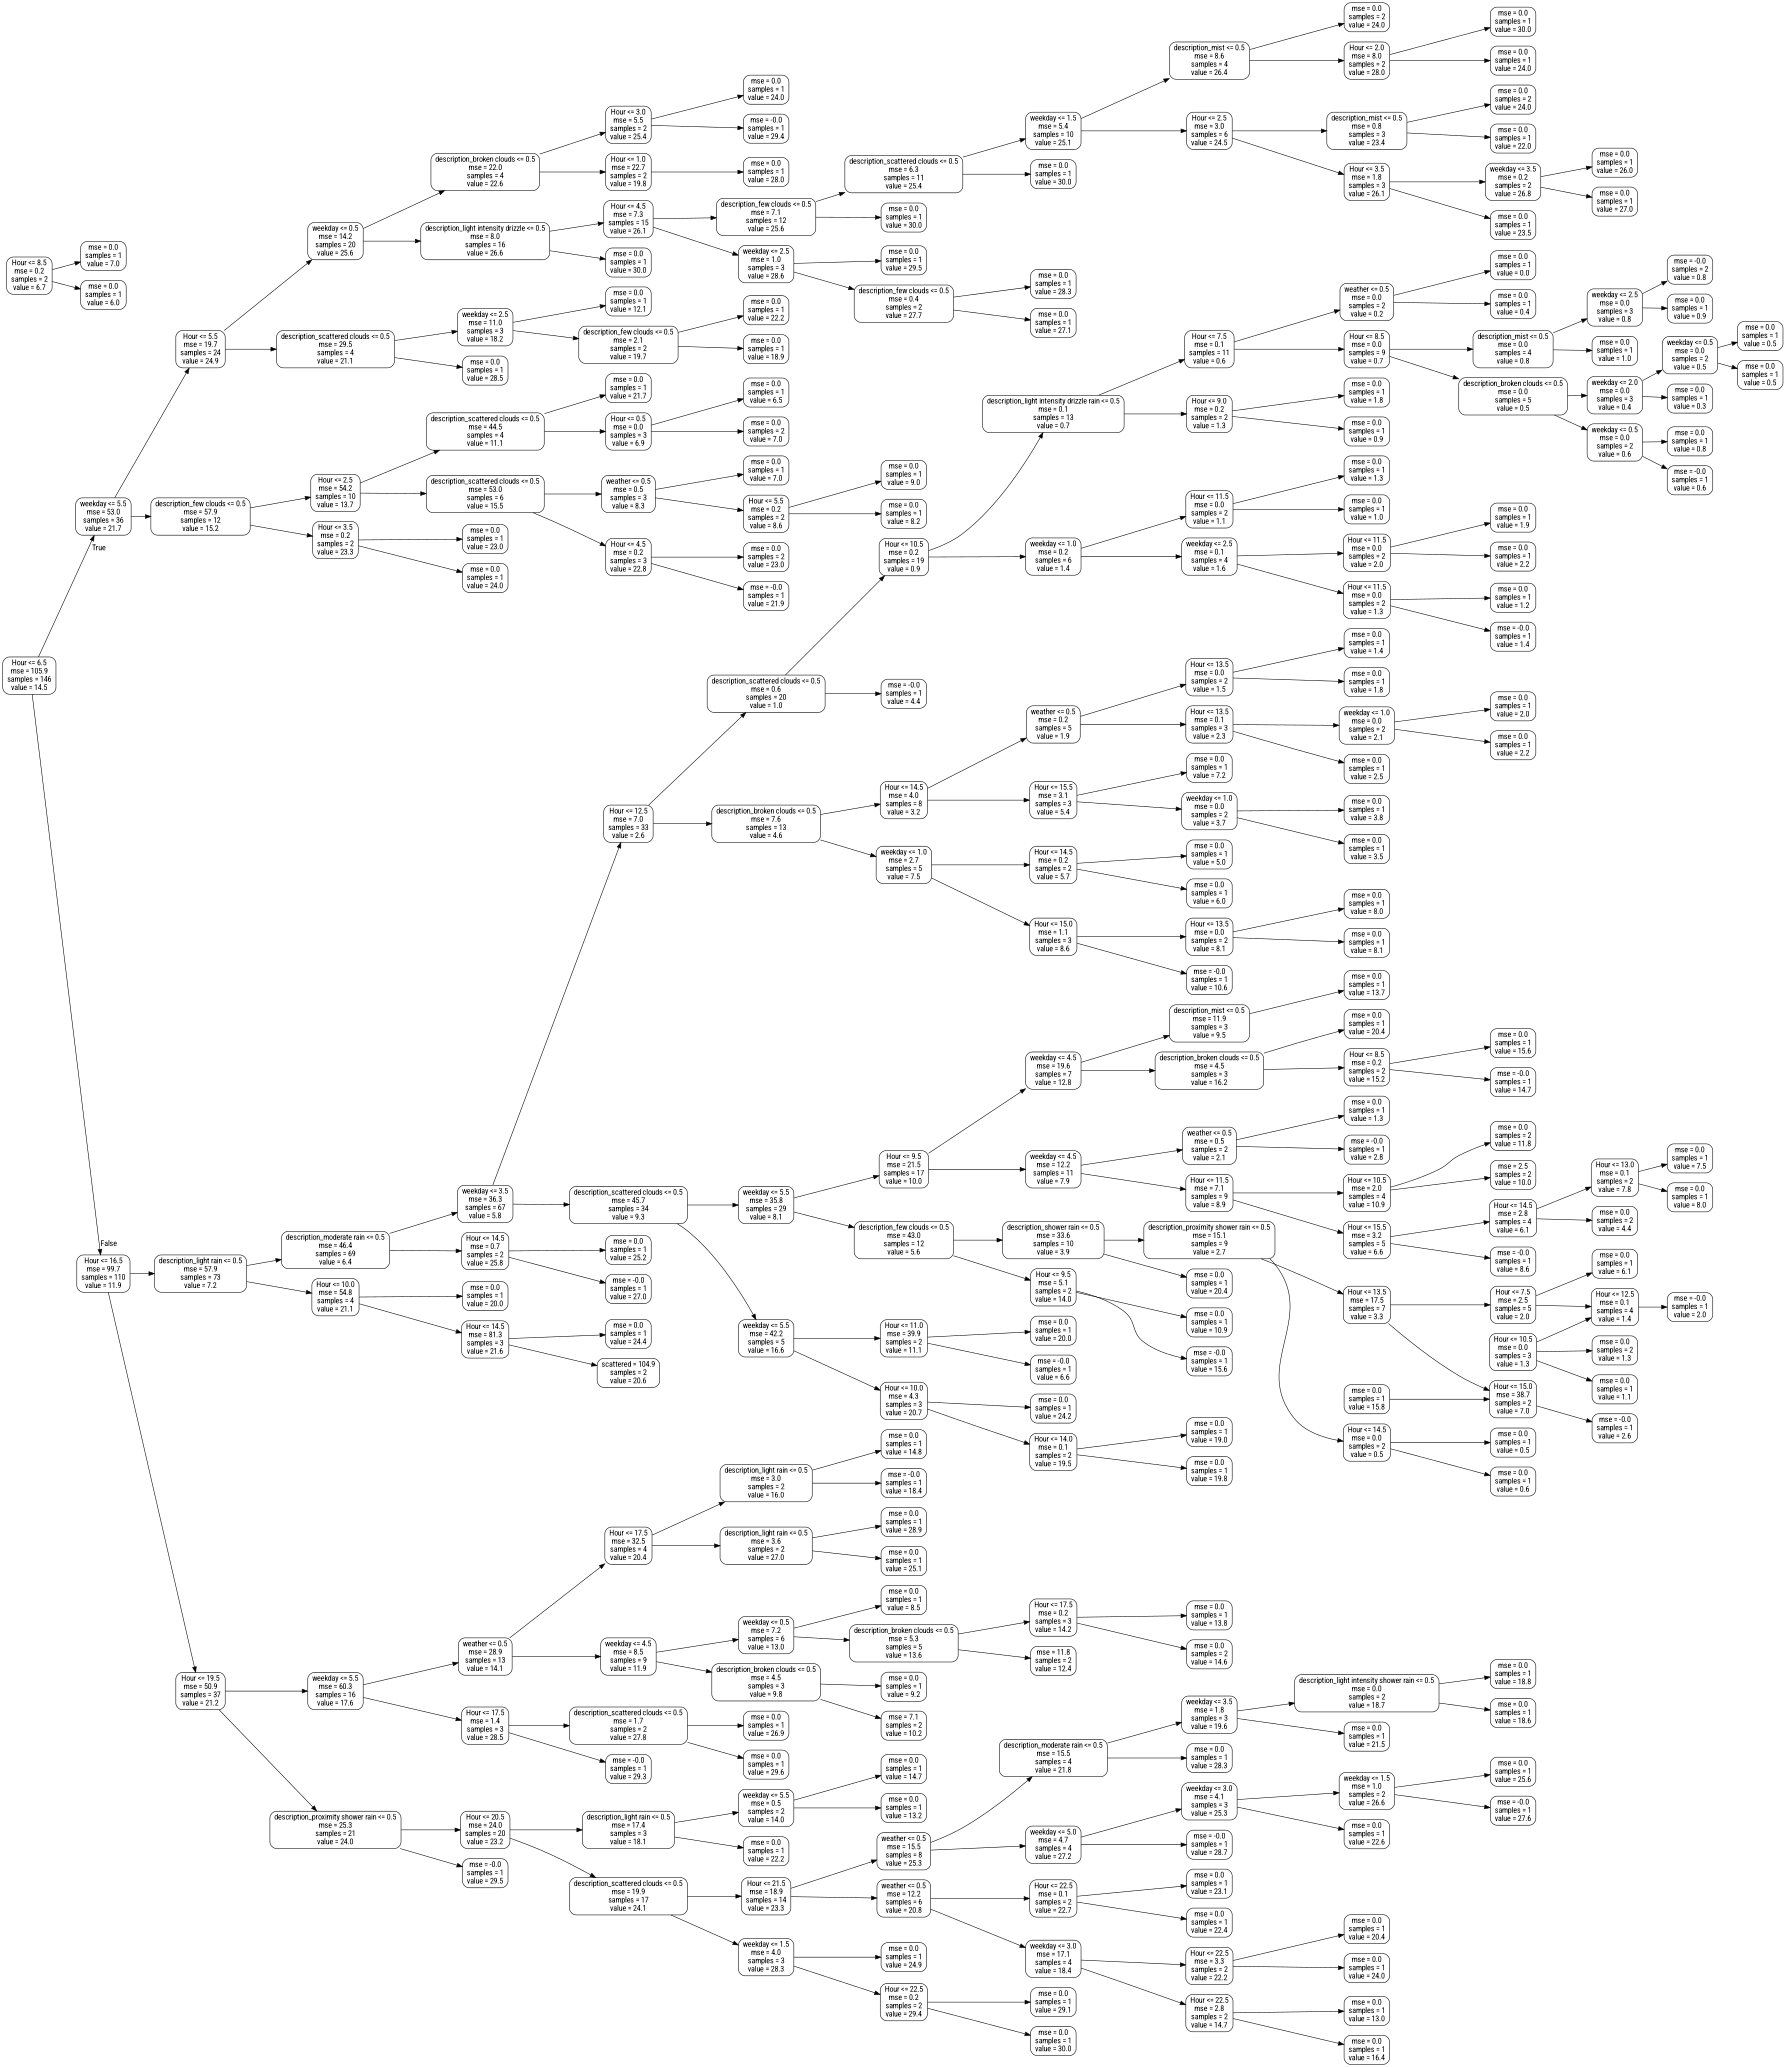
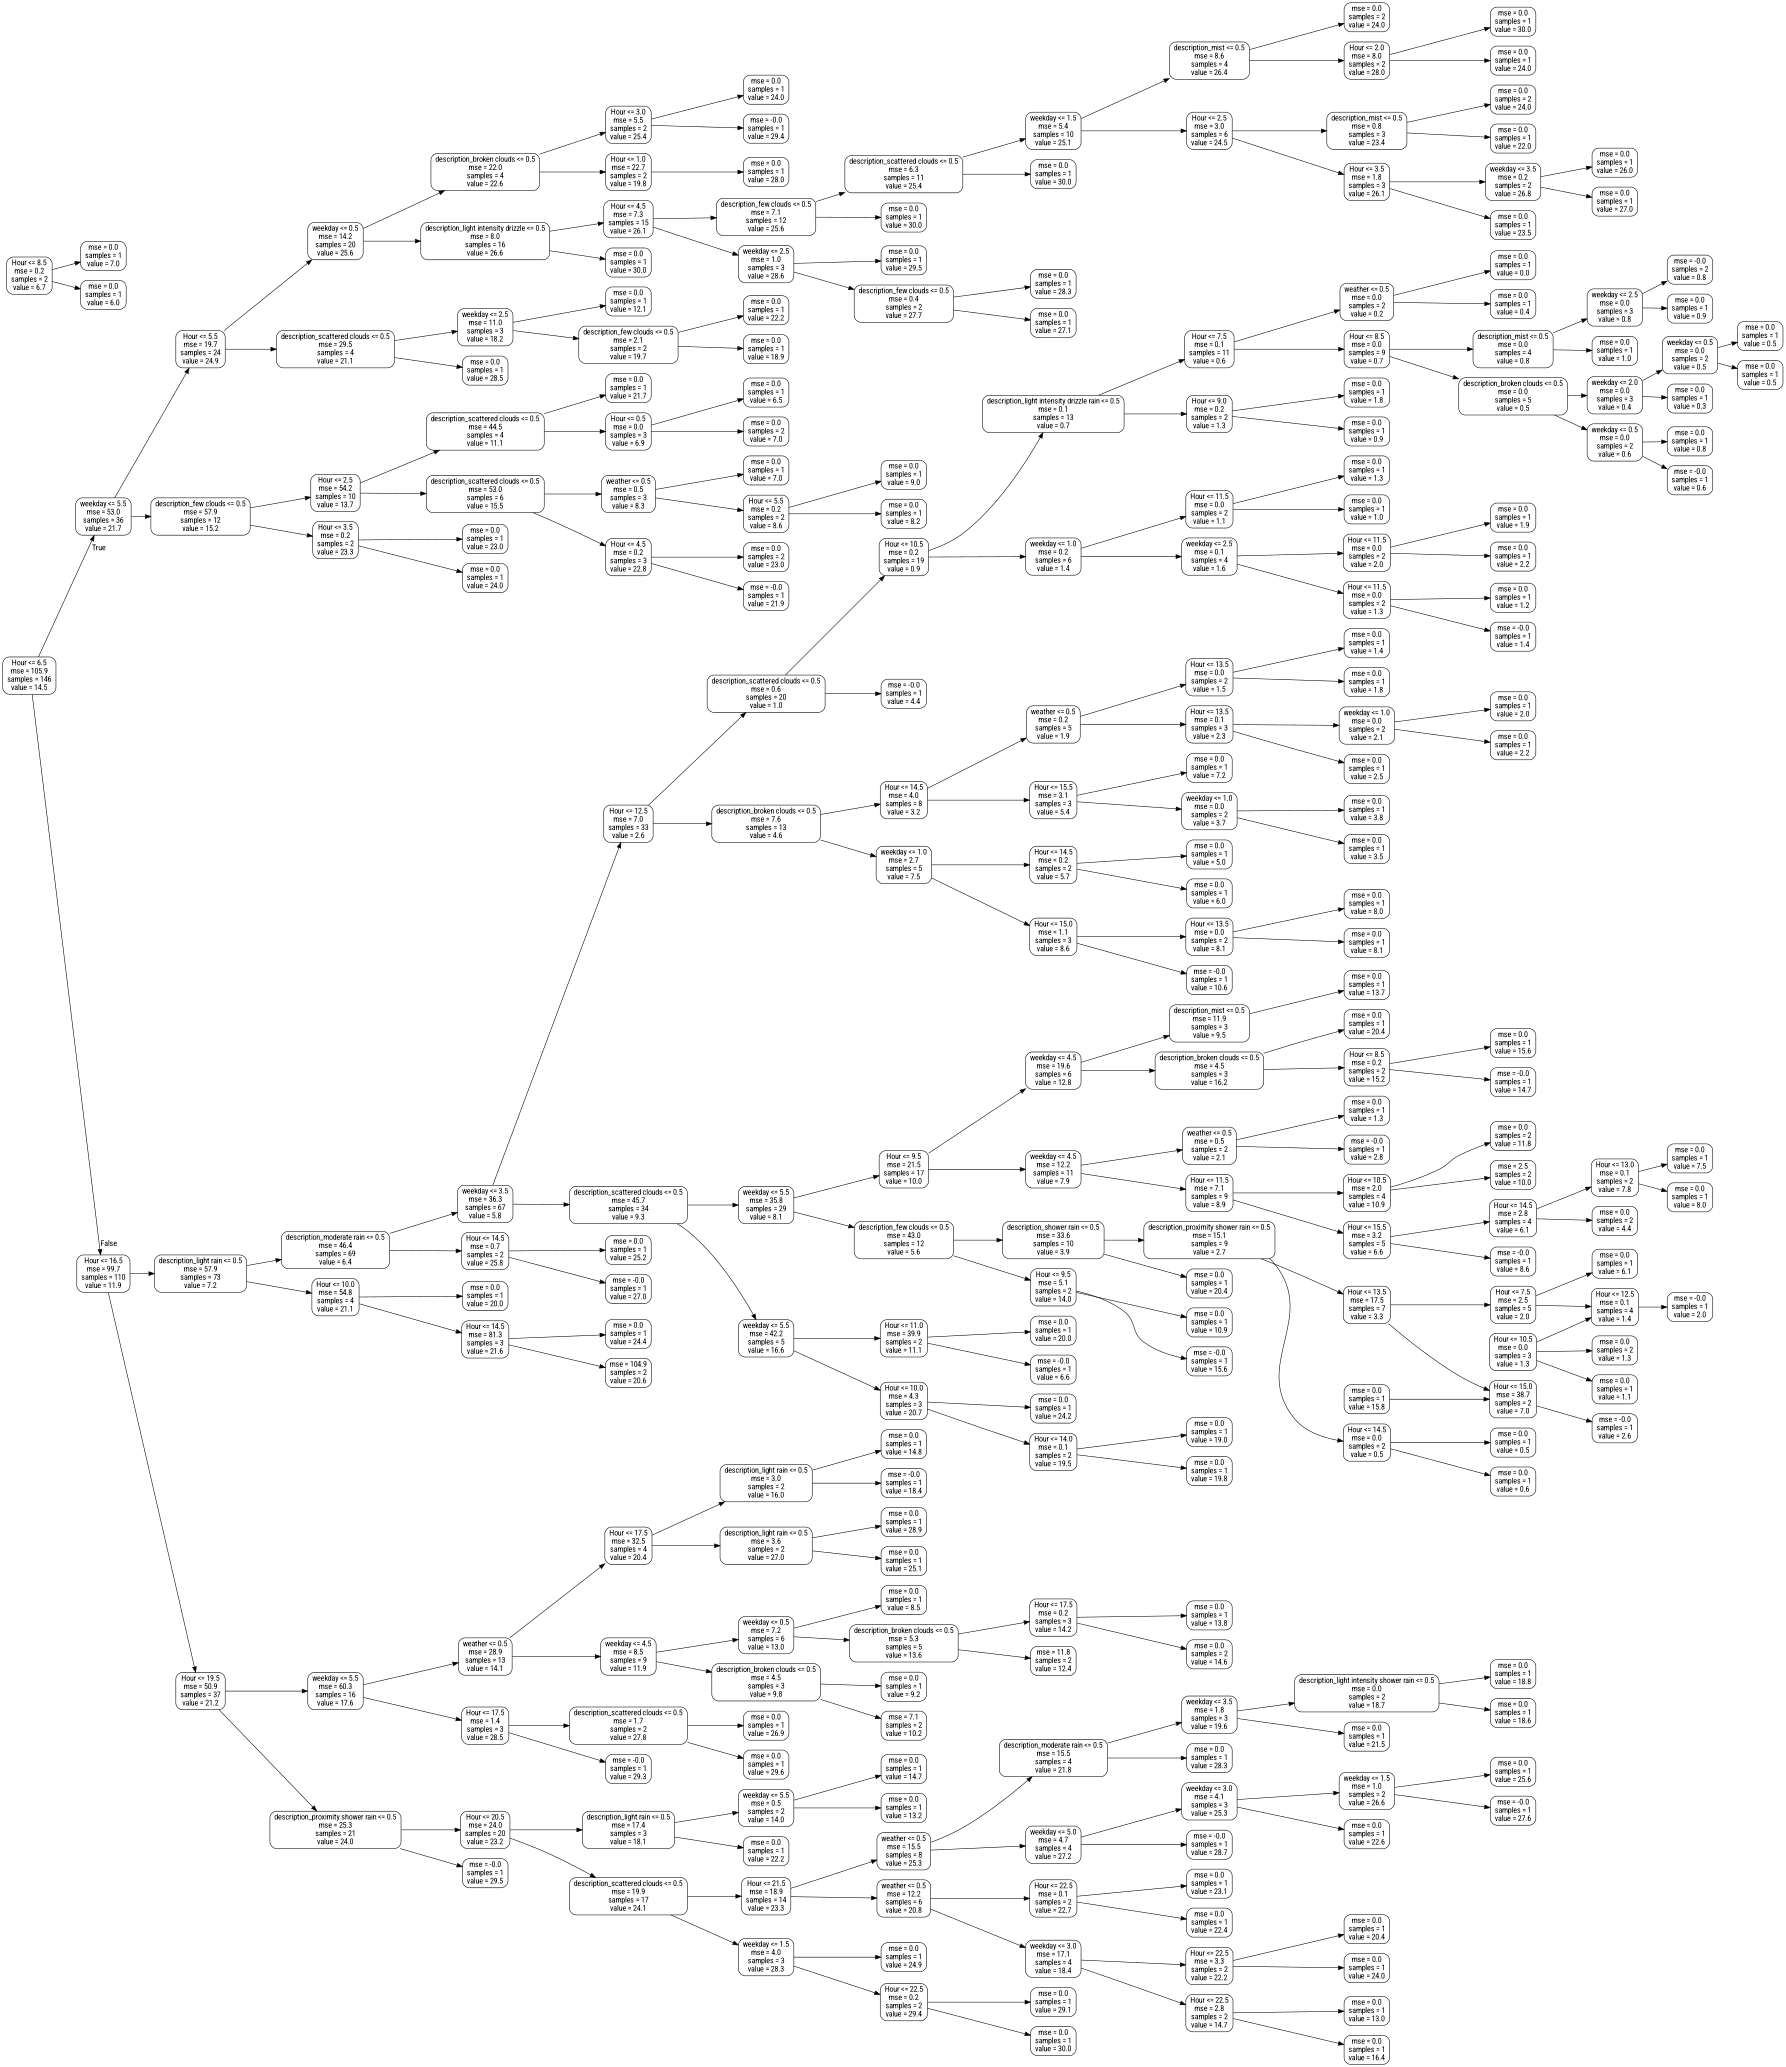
node "weekday <= 4.5 mse = 19.6 samples = 7 value = 12.8": label "weekday <= 4.5 mse = 19.6 samples = 7 value = 12.8" -> "weekday <= 4.5 mse = 19.6 samples = 6 value = 12.8"
node "scattered = 104.9 samples = 2 value = 20.6": label "scattered = 104.9 samples = 2 value = 20.6" -> "mse = 104.9 samples = 2 value = 20.6"
